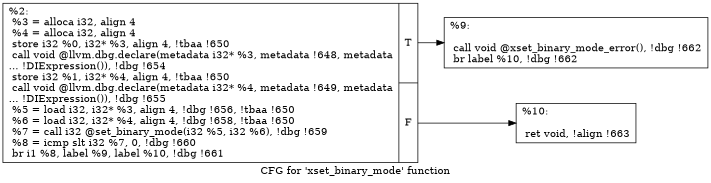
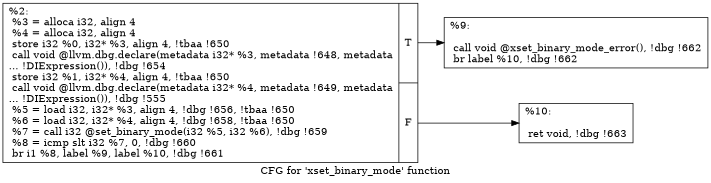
node "%2:": text "... !DIExpression()), !dbg !655" -> "... !DIExpression()), !dbg !555"
node "%10:": text "ret void, !align !663" -> "ret void, !dbg !663"
